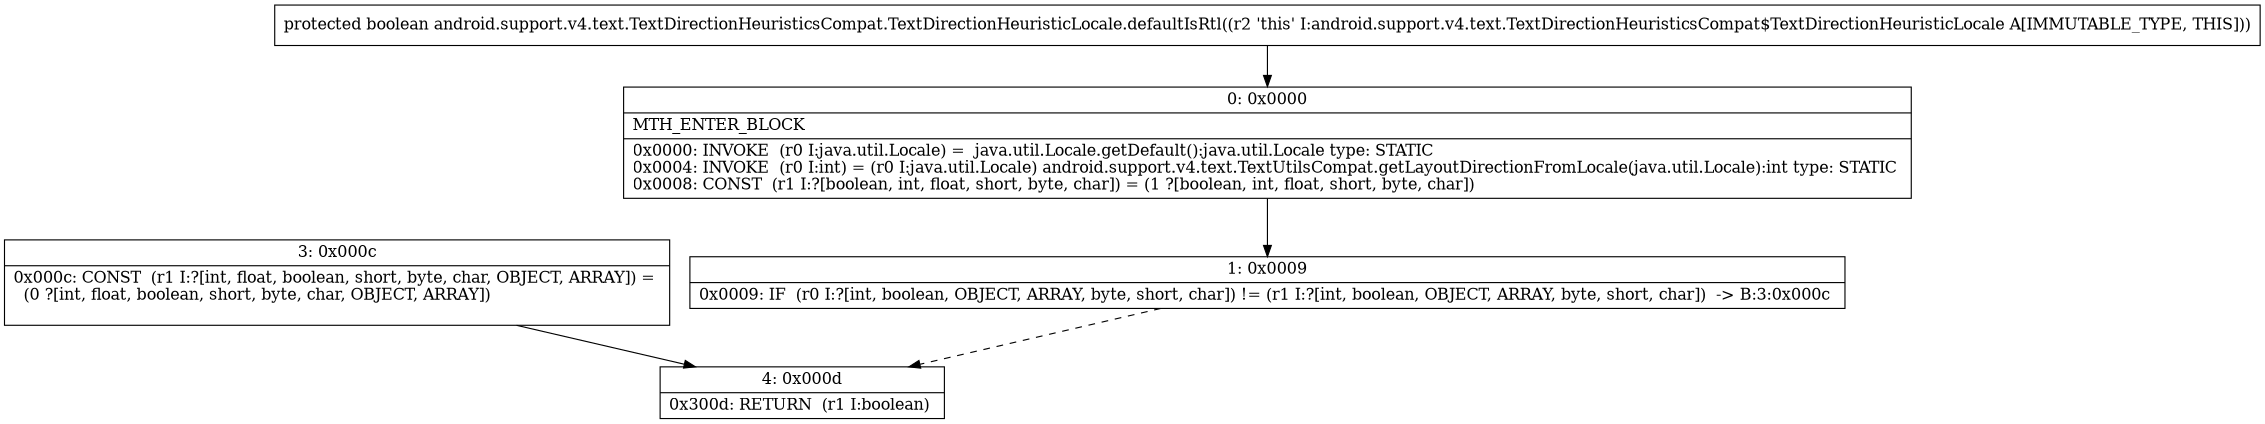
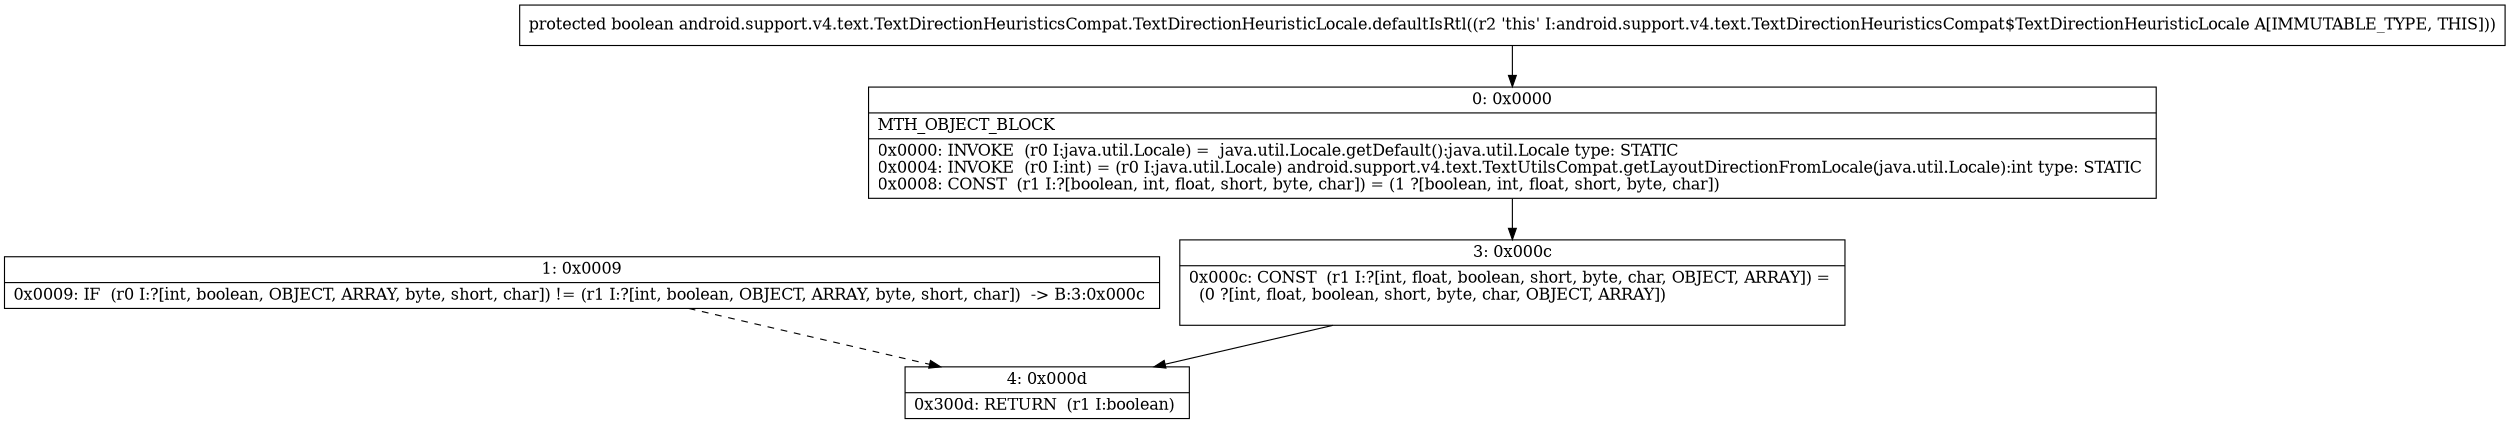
node "0: 0x0000": text "MTH_ENTER_BLOCK" -> "MTH_OBJECT_BLOCK"
edge "0: 0x0000" -> "1: 0x0009": now "0: 0x0000" -> "3: 0x000c"
